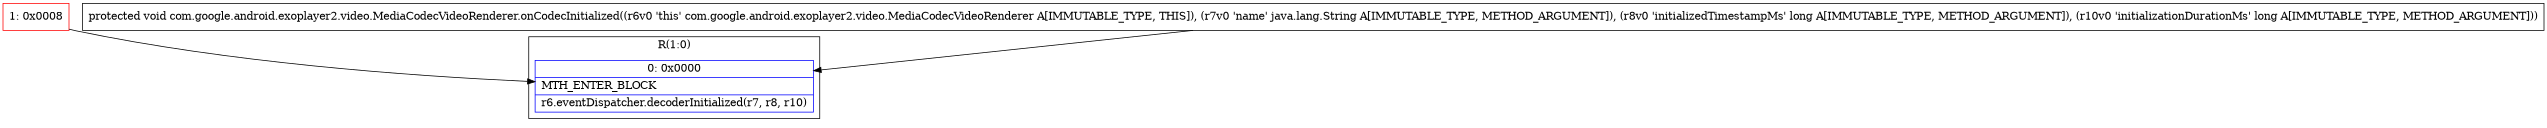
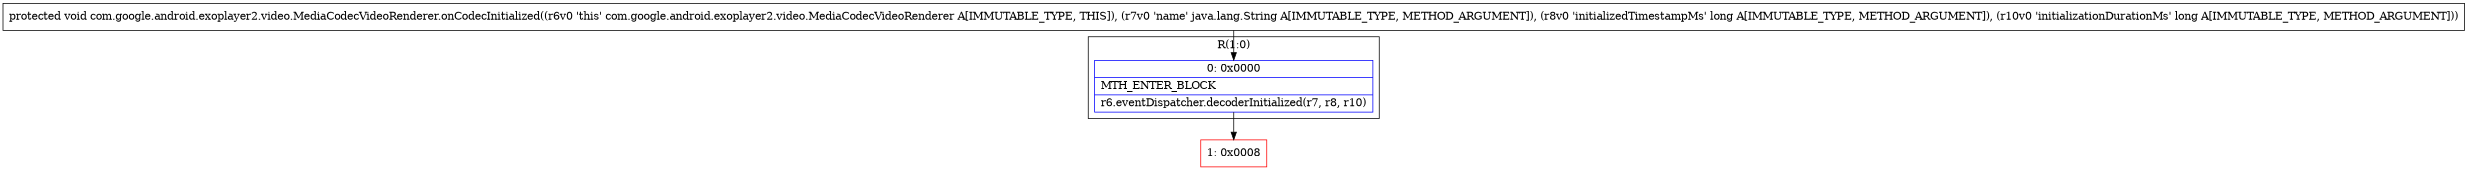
edge "1: 0x0008" -> "0: 0x0000": reversed
